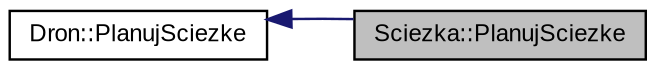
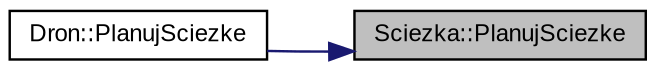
edge "Sciezka::PlanujSciezke" -> "Dron::PlanujSciezke": reversed
